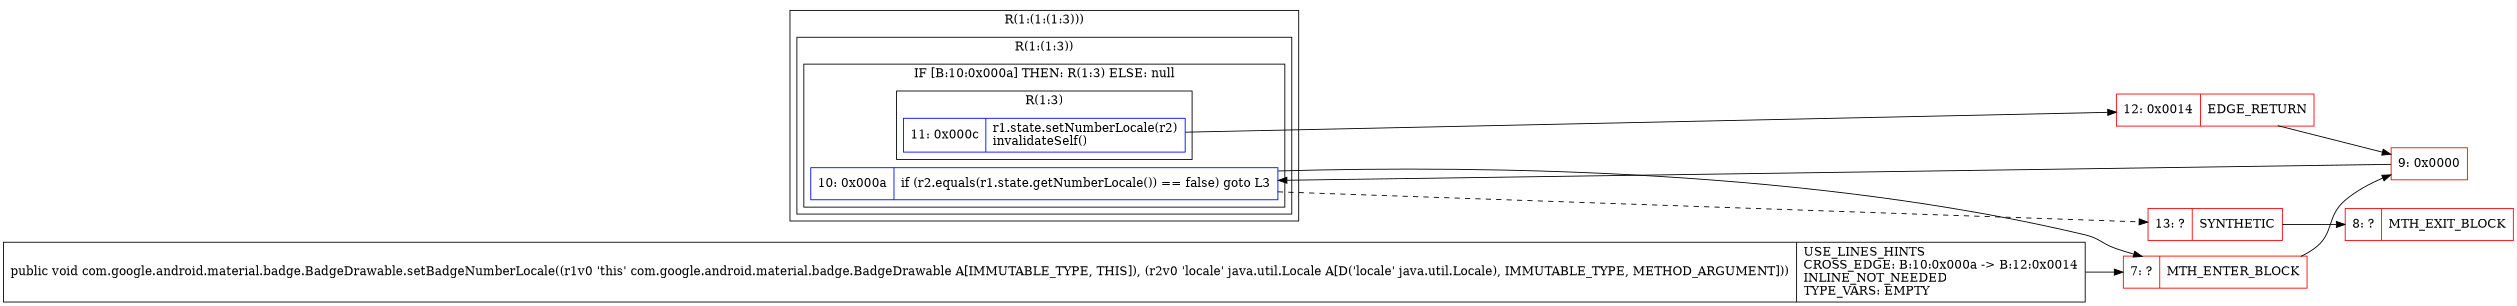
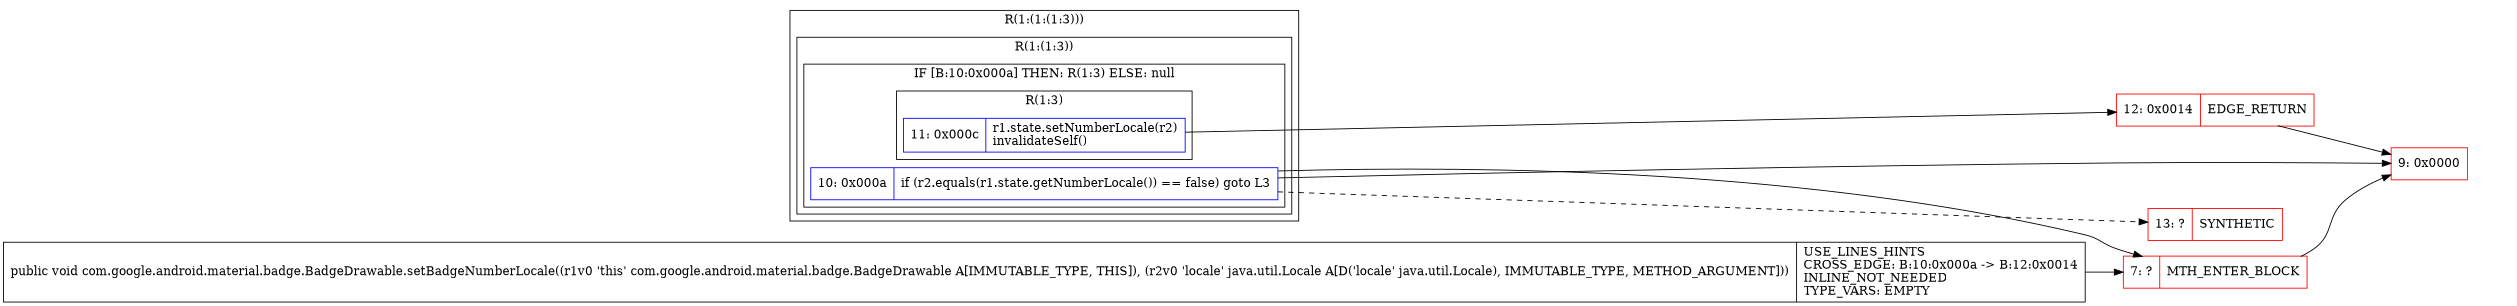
edge "9: 0x0000" -> "10: 0x000a": reversed
node "8: ?": removed
